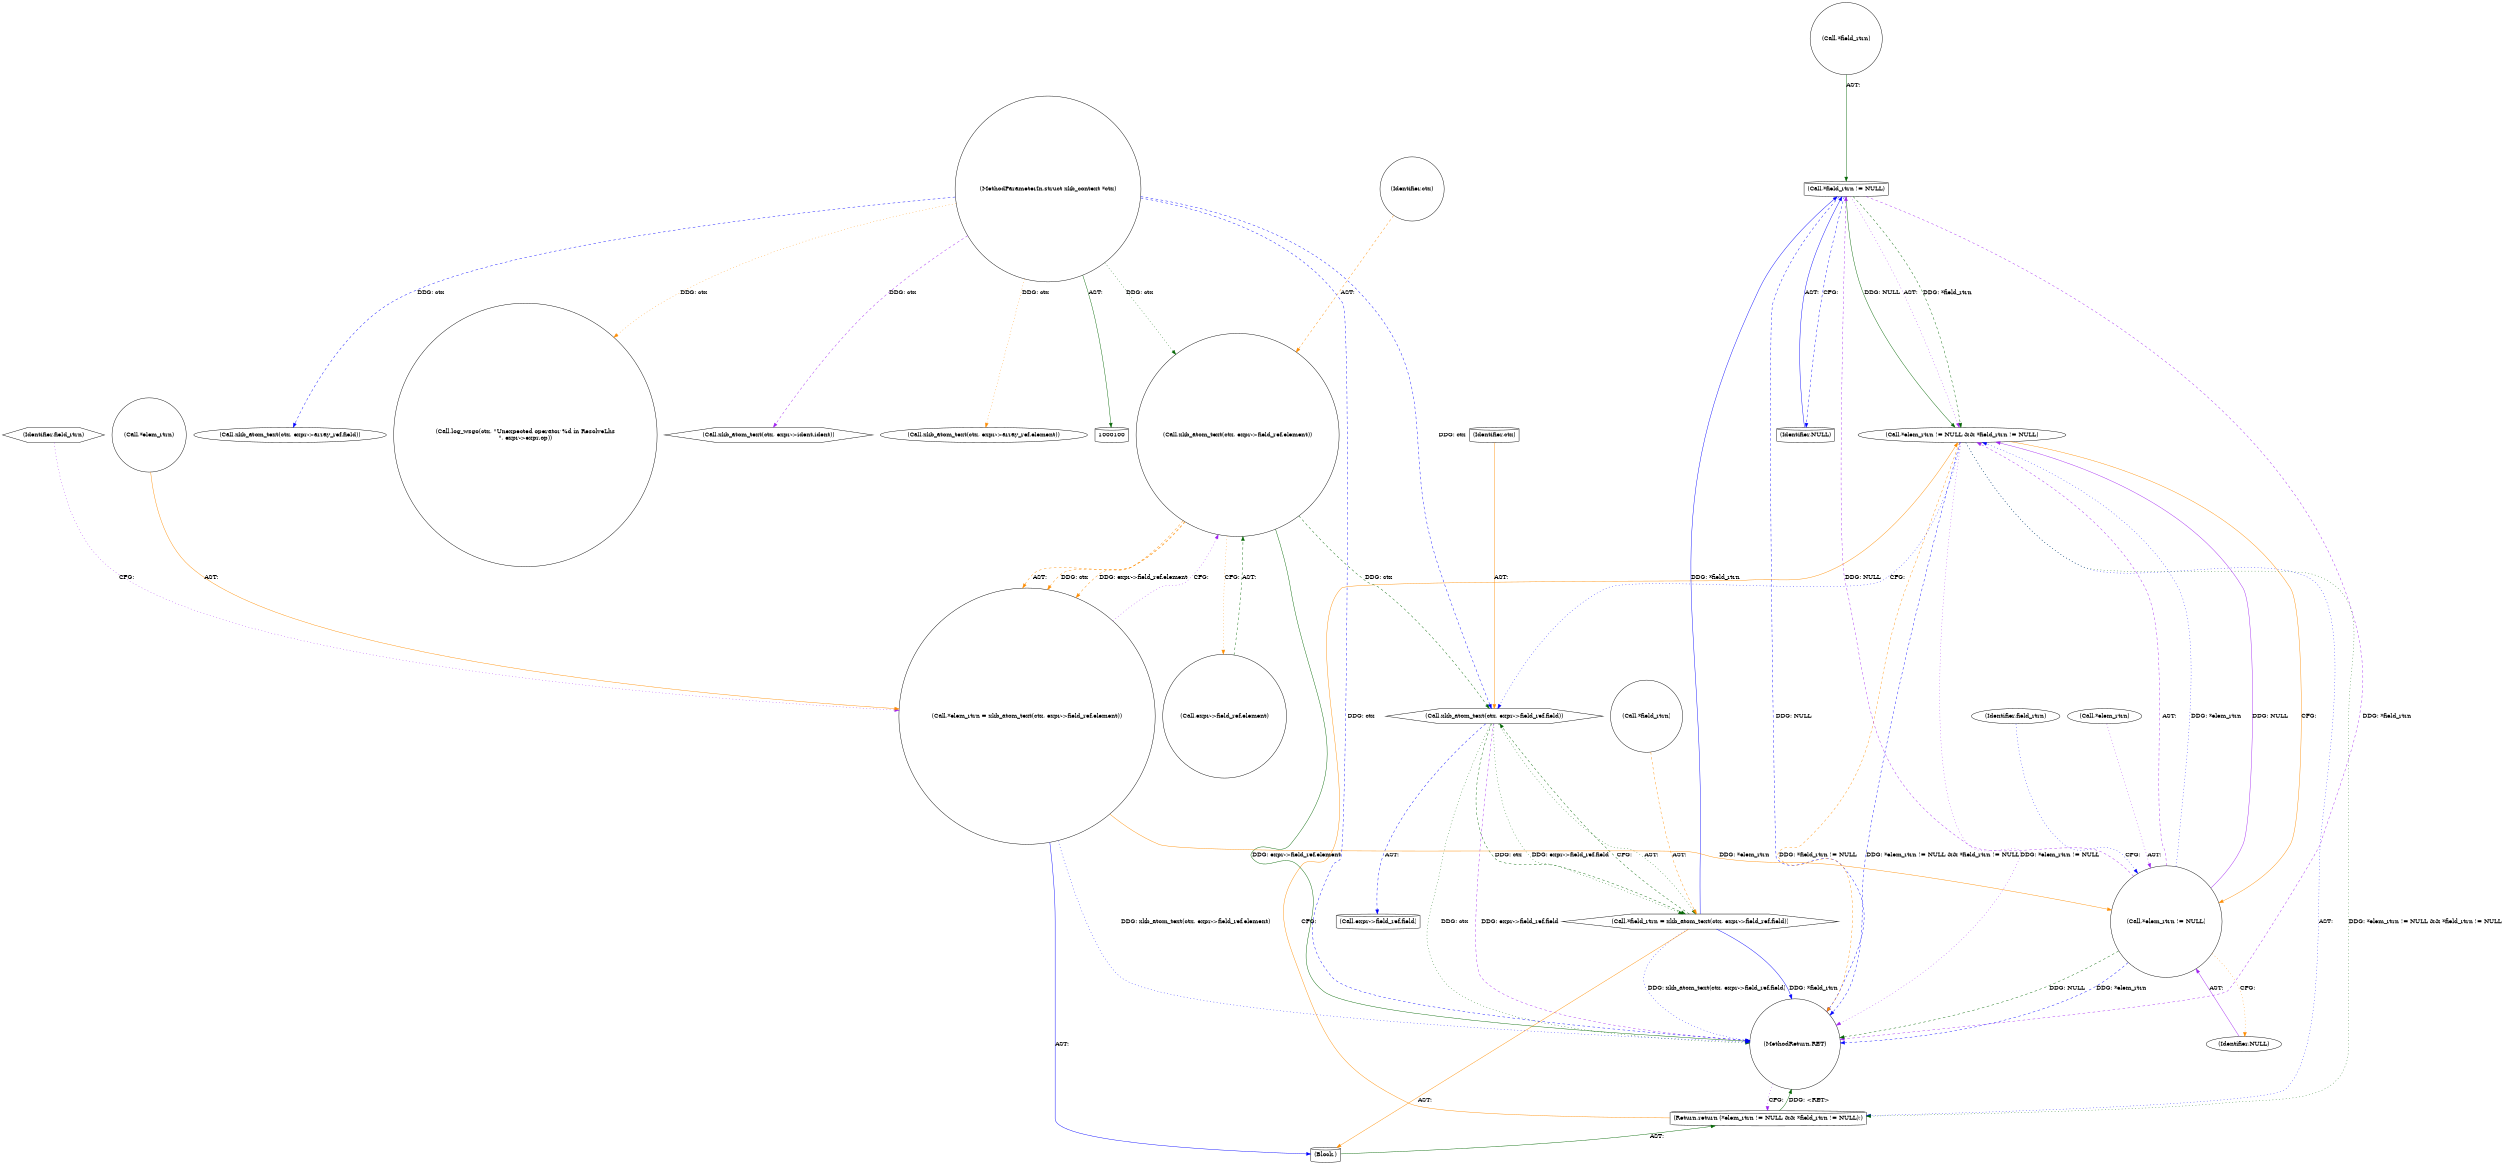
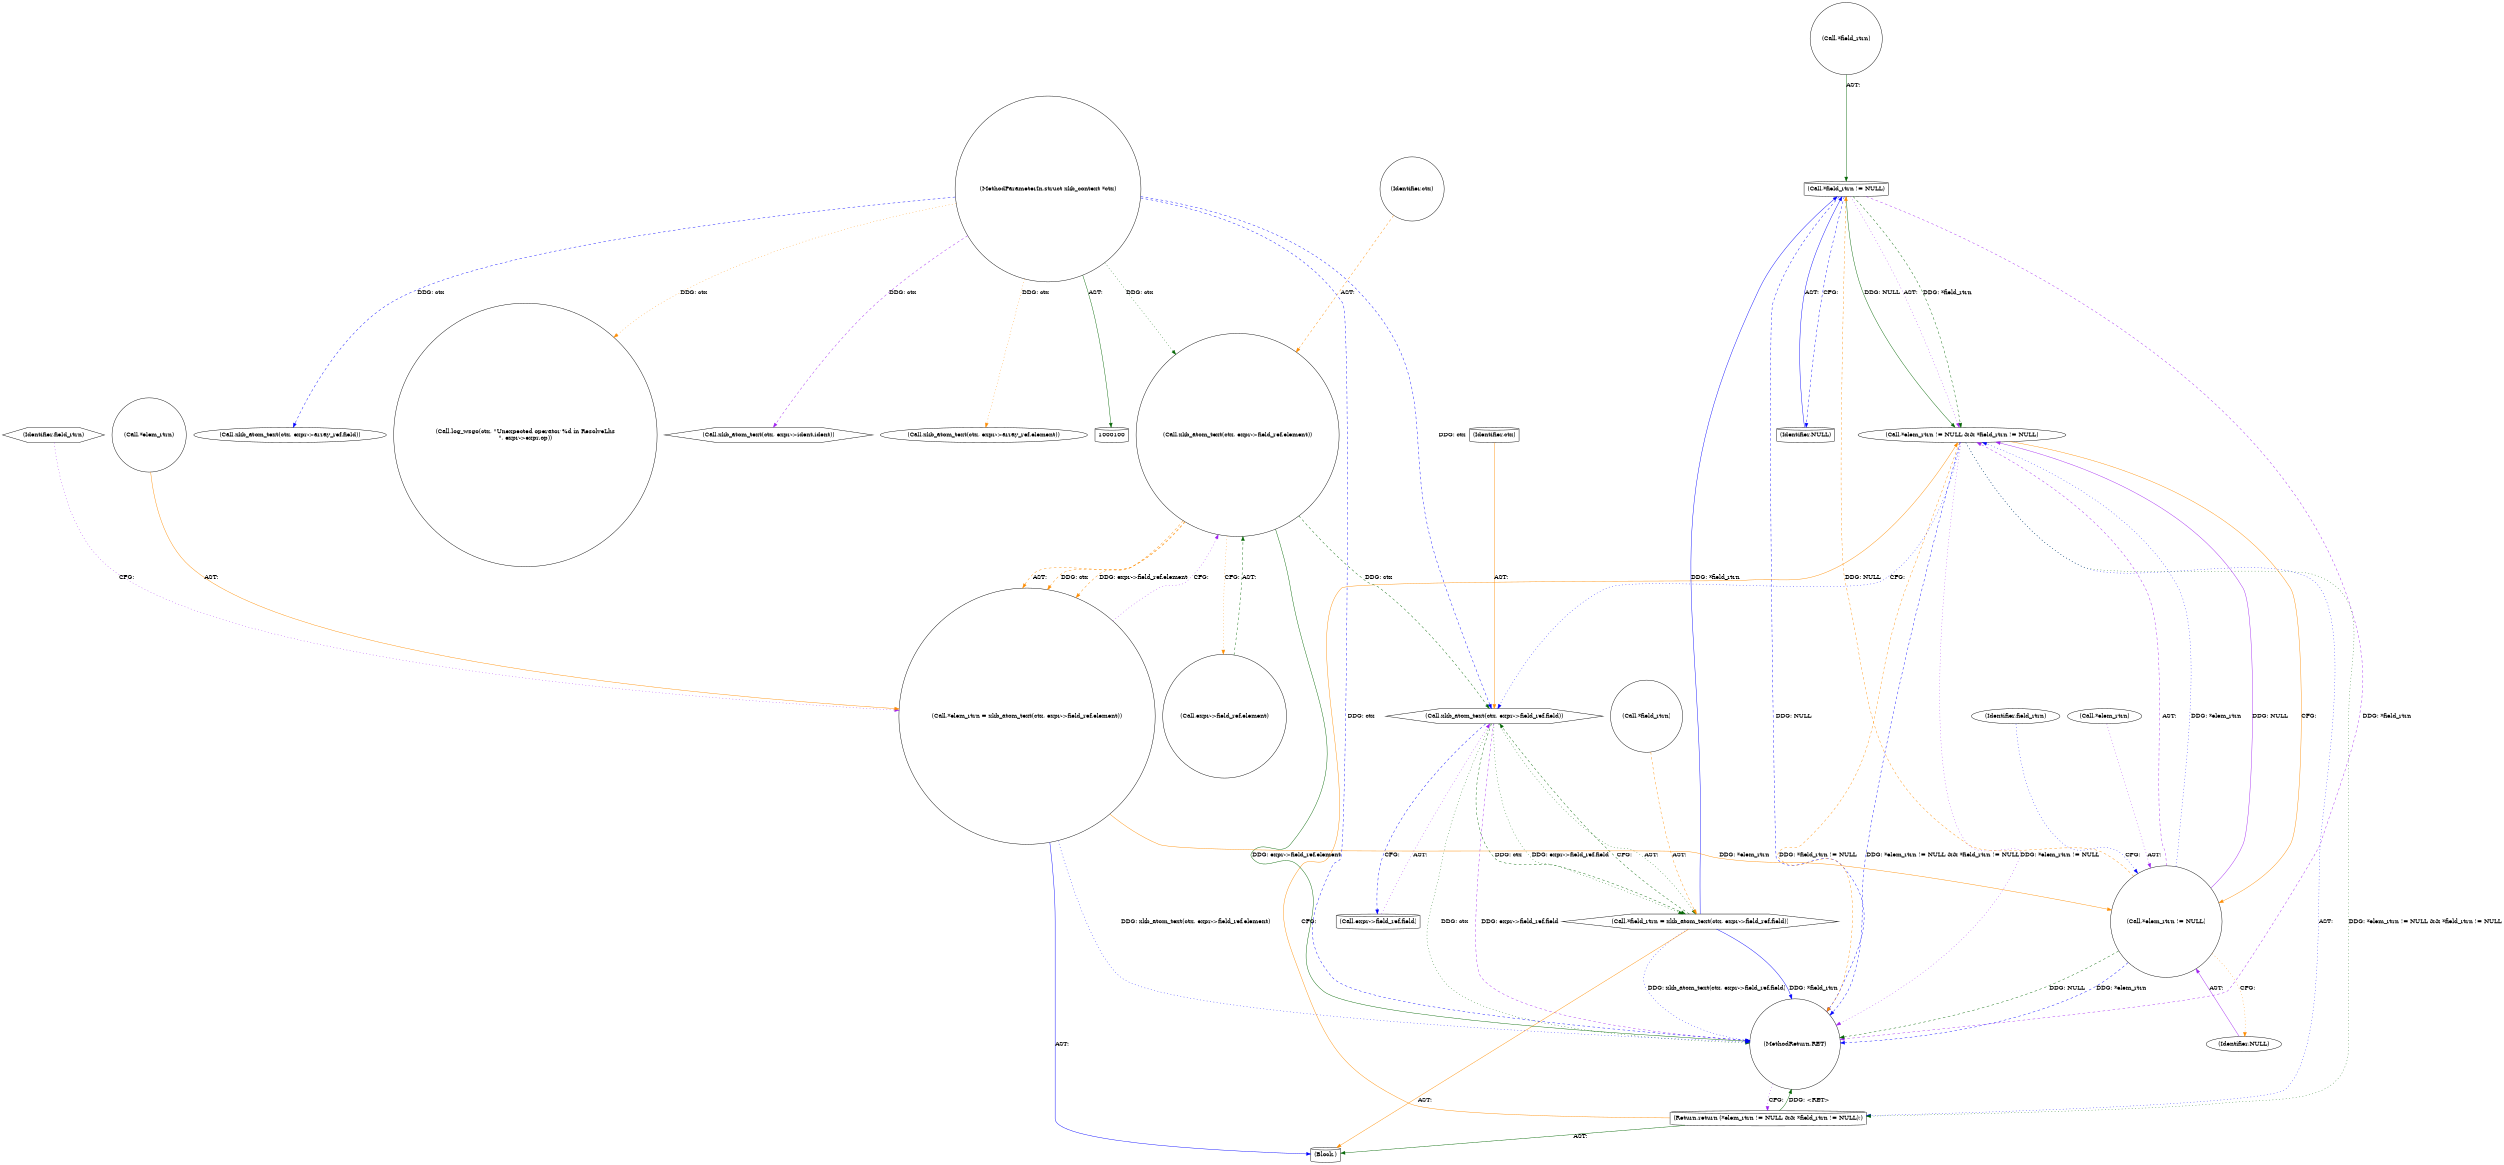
edge "(Call,*elem_rtrn != NULL)" -> "(Call,*field_rtrn != NULL)": color purple -> darkorange
edge "(Call,expr->field_ref.field)" -> "(Call,xkb_atom_text(ctx, expr->field_ref.field))": added, label "AST:"
edge "(Call,xkb_atom_text(ctx, expr->field_ref.field))" -> "(Call,expr->field_ref.field)": label "AST: " -> "CFG: "
edge "(Block,)" -> "(Return,return (*elem_rtrn != NULL && *field_rtrn != NULL);)": reversed
